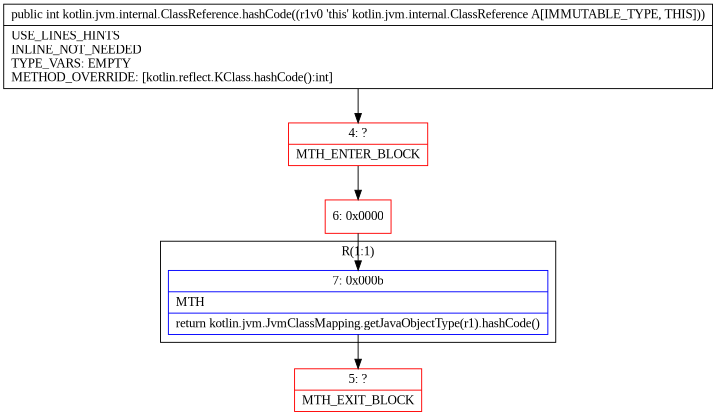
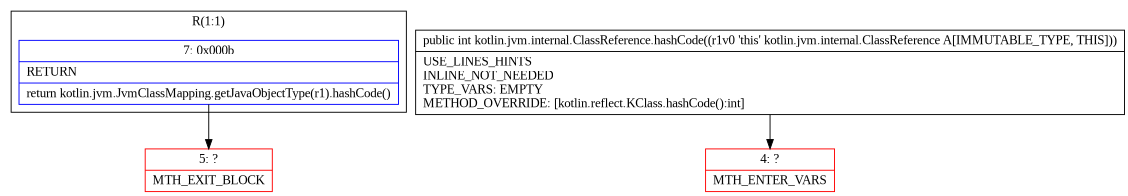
node "4: ?": text "MTH_ENTER_BLOCK" -> "MTH_ENTER_VARS"
node "6: 0x0000": removed
node "7: 0x000b": text "MTH" -> "RETURN"
